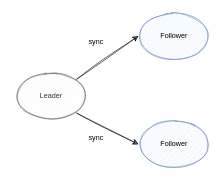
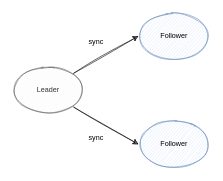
node "Leader": moved (51, 96) -> (48, 90)
